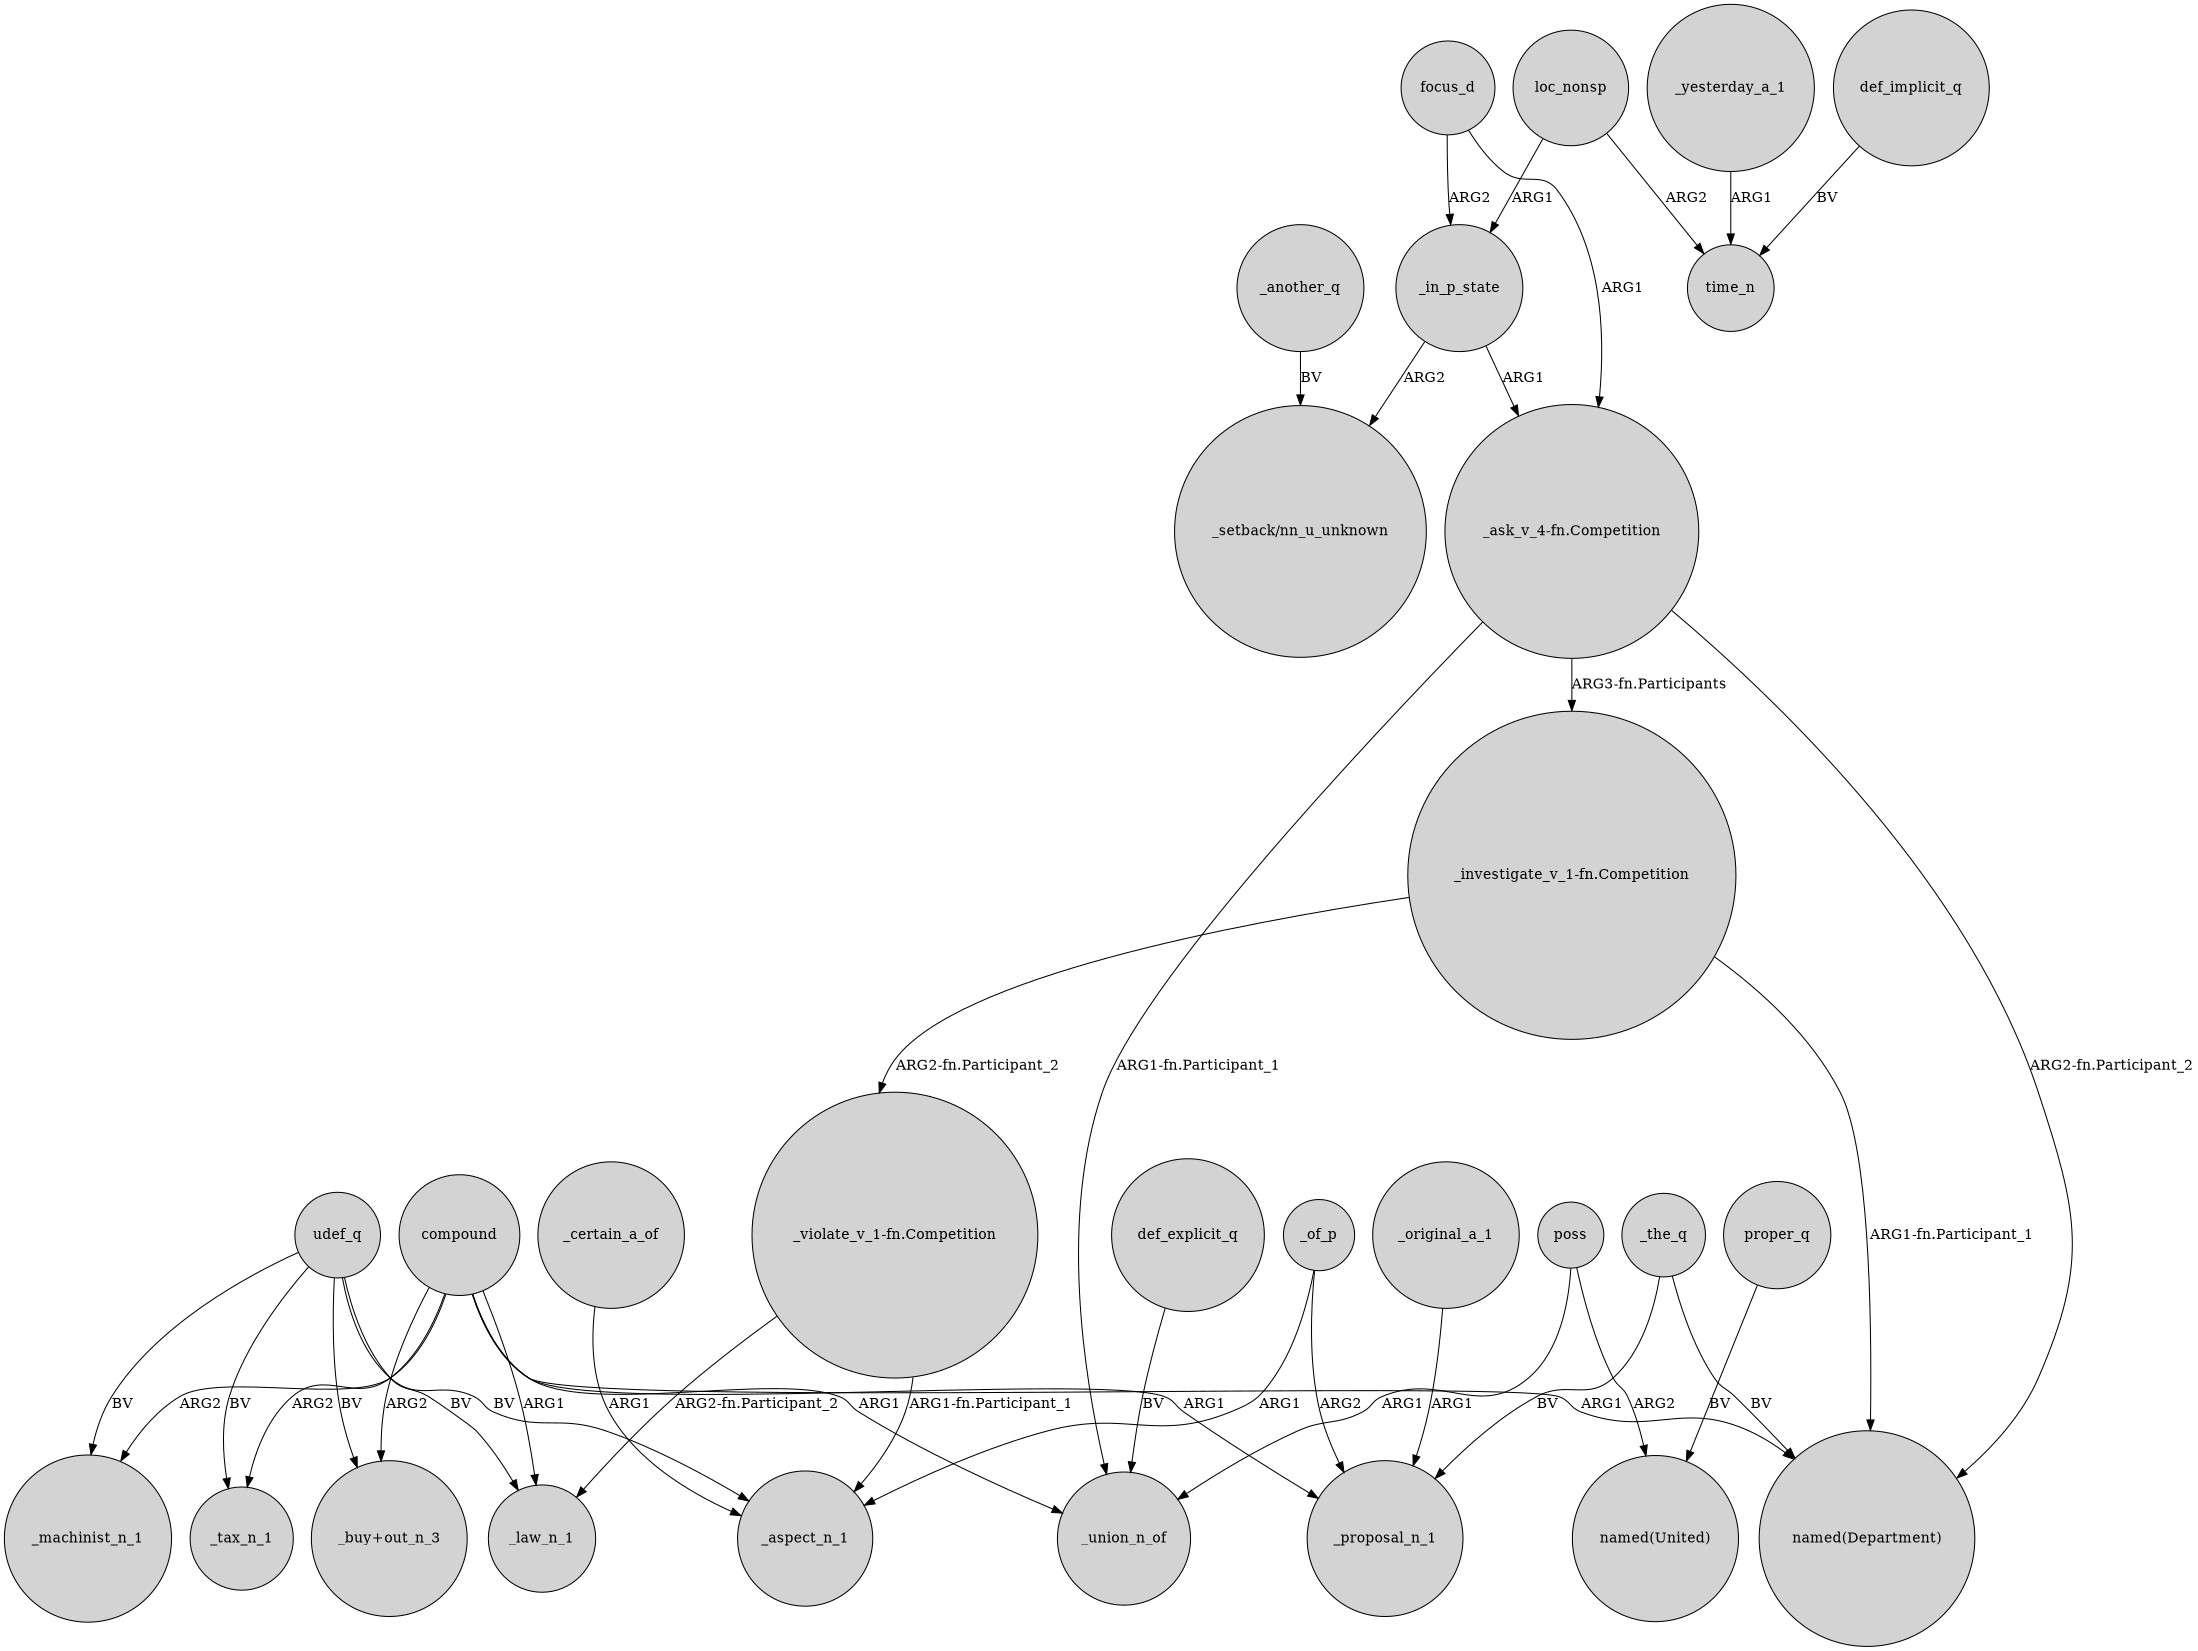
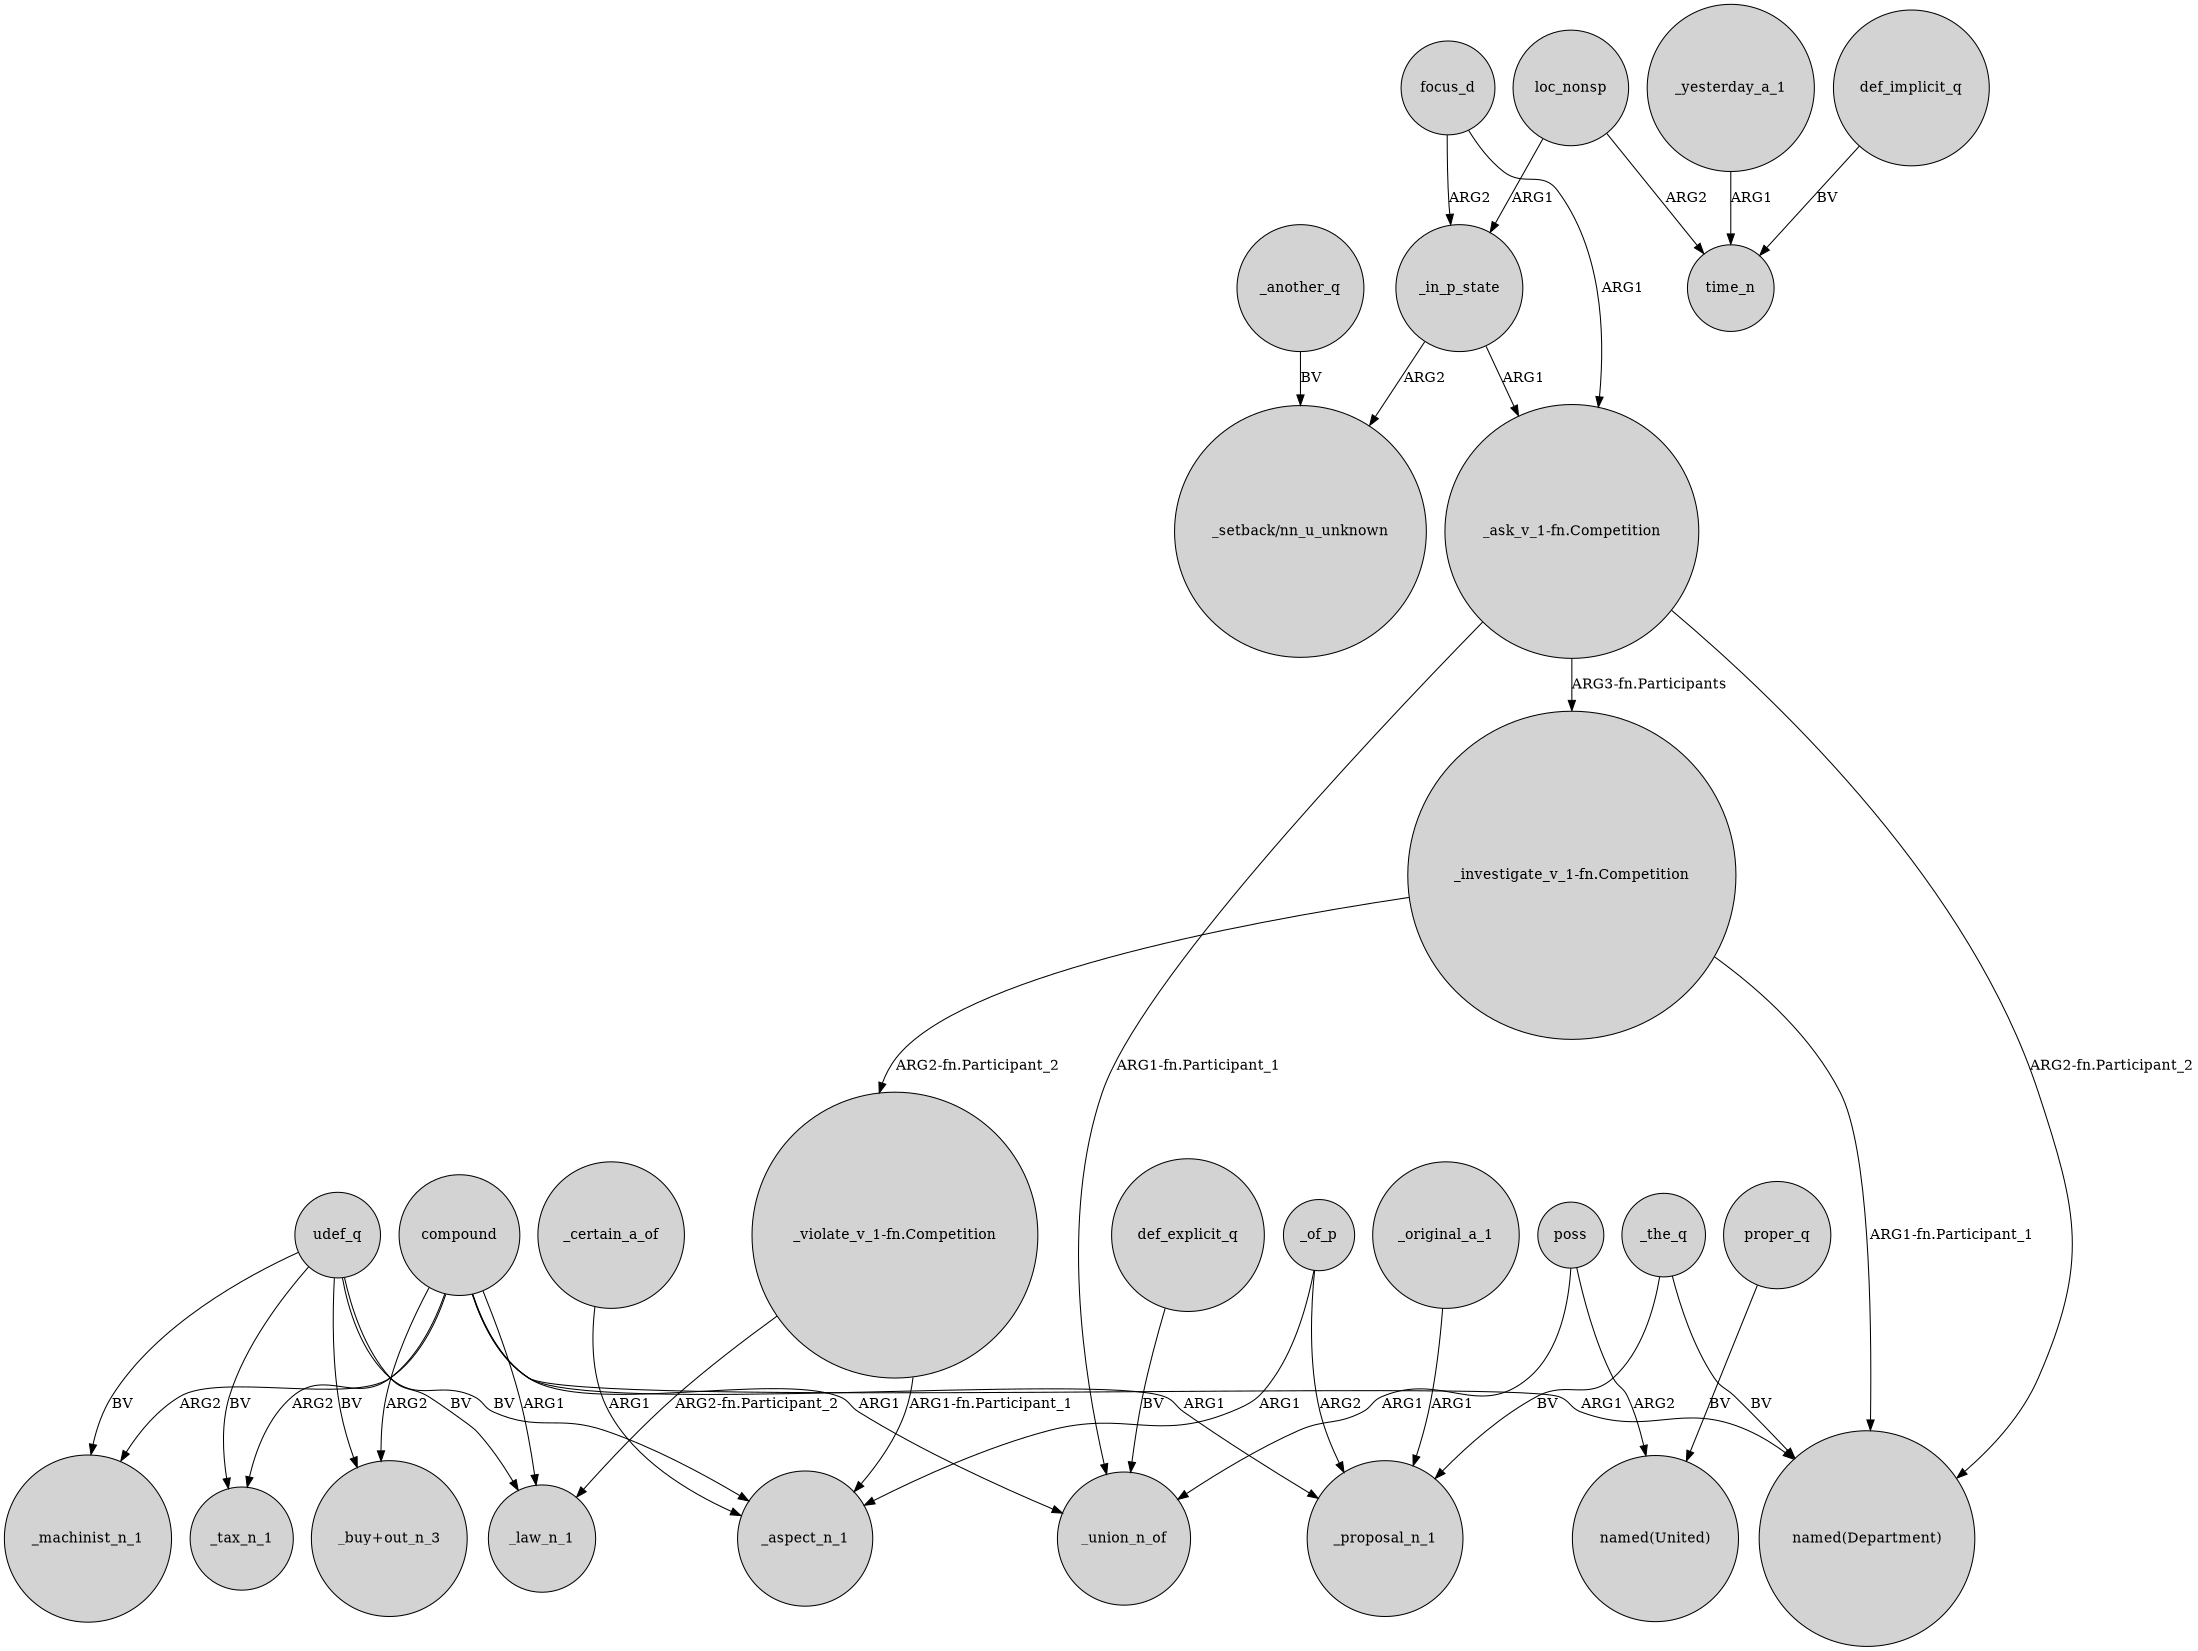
node "_ask_v_4-fn.Competition": label "_ask_v_4-fn.Competition" -> "_ask_v_1-fn.Competition"
